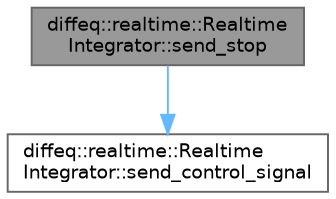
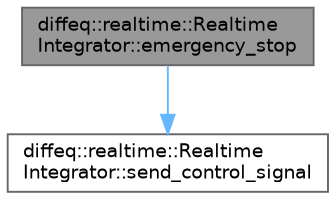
node "diffeq::realtime::Realtime Integrator::send_stop": label "diffeq::realtime::Realtime Integrator::send_stop" -> "diffeq::realtime::Realtime Integrator::emergency_stop"
